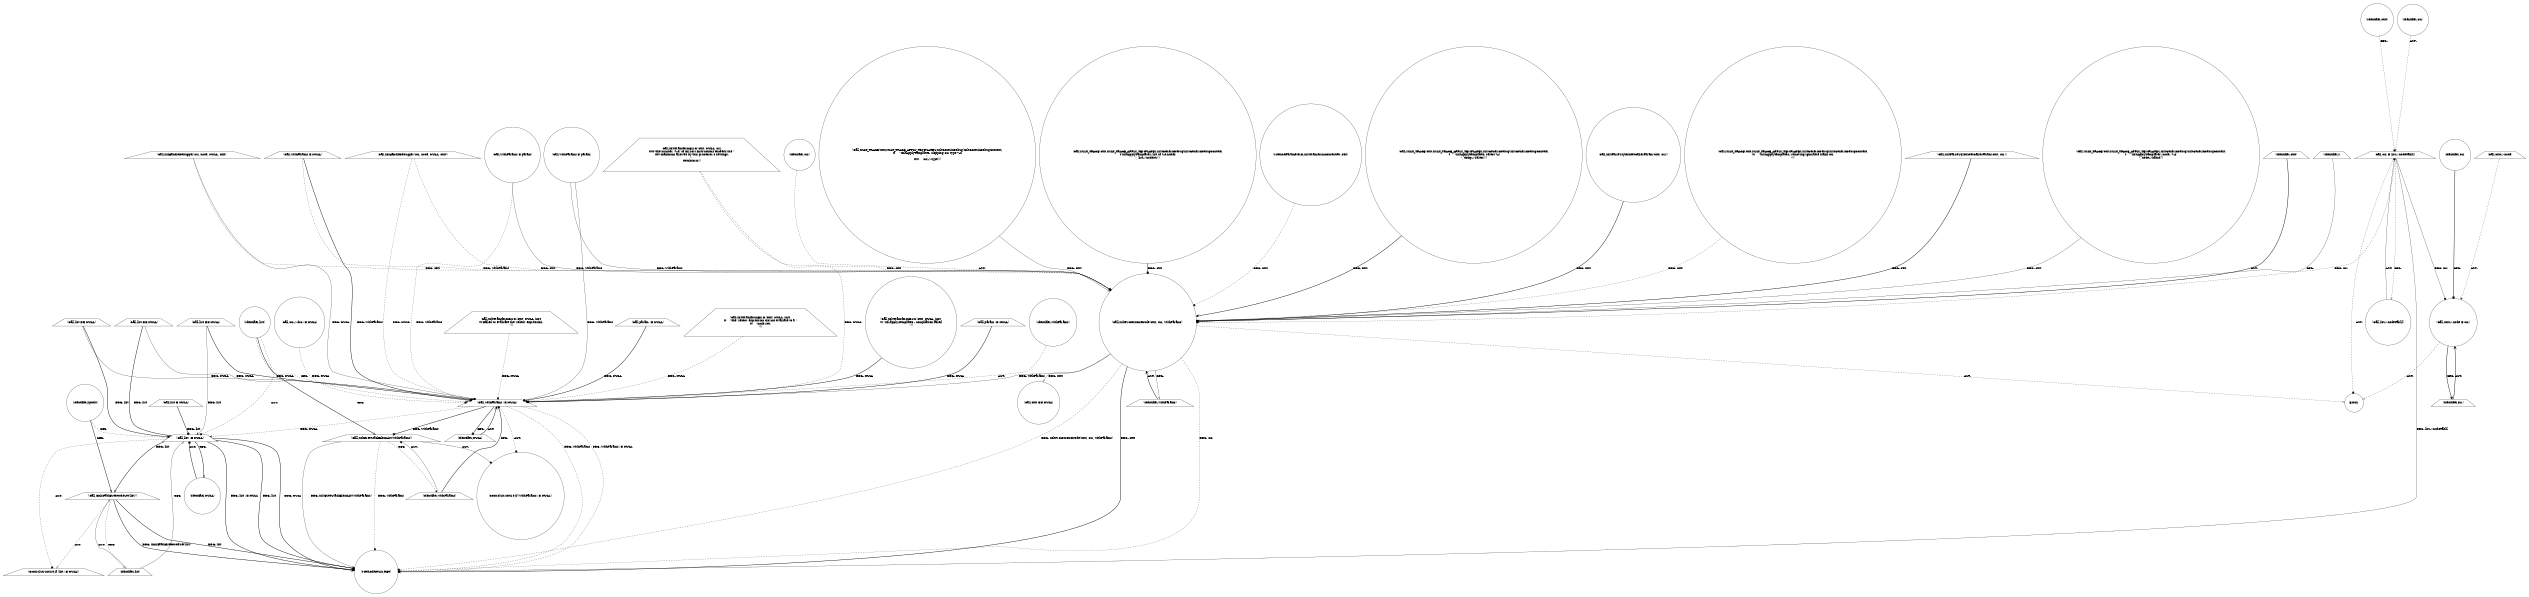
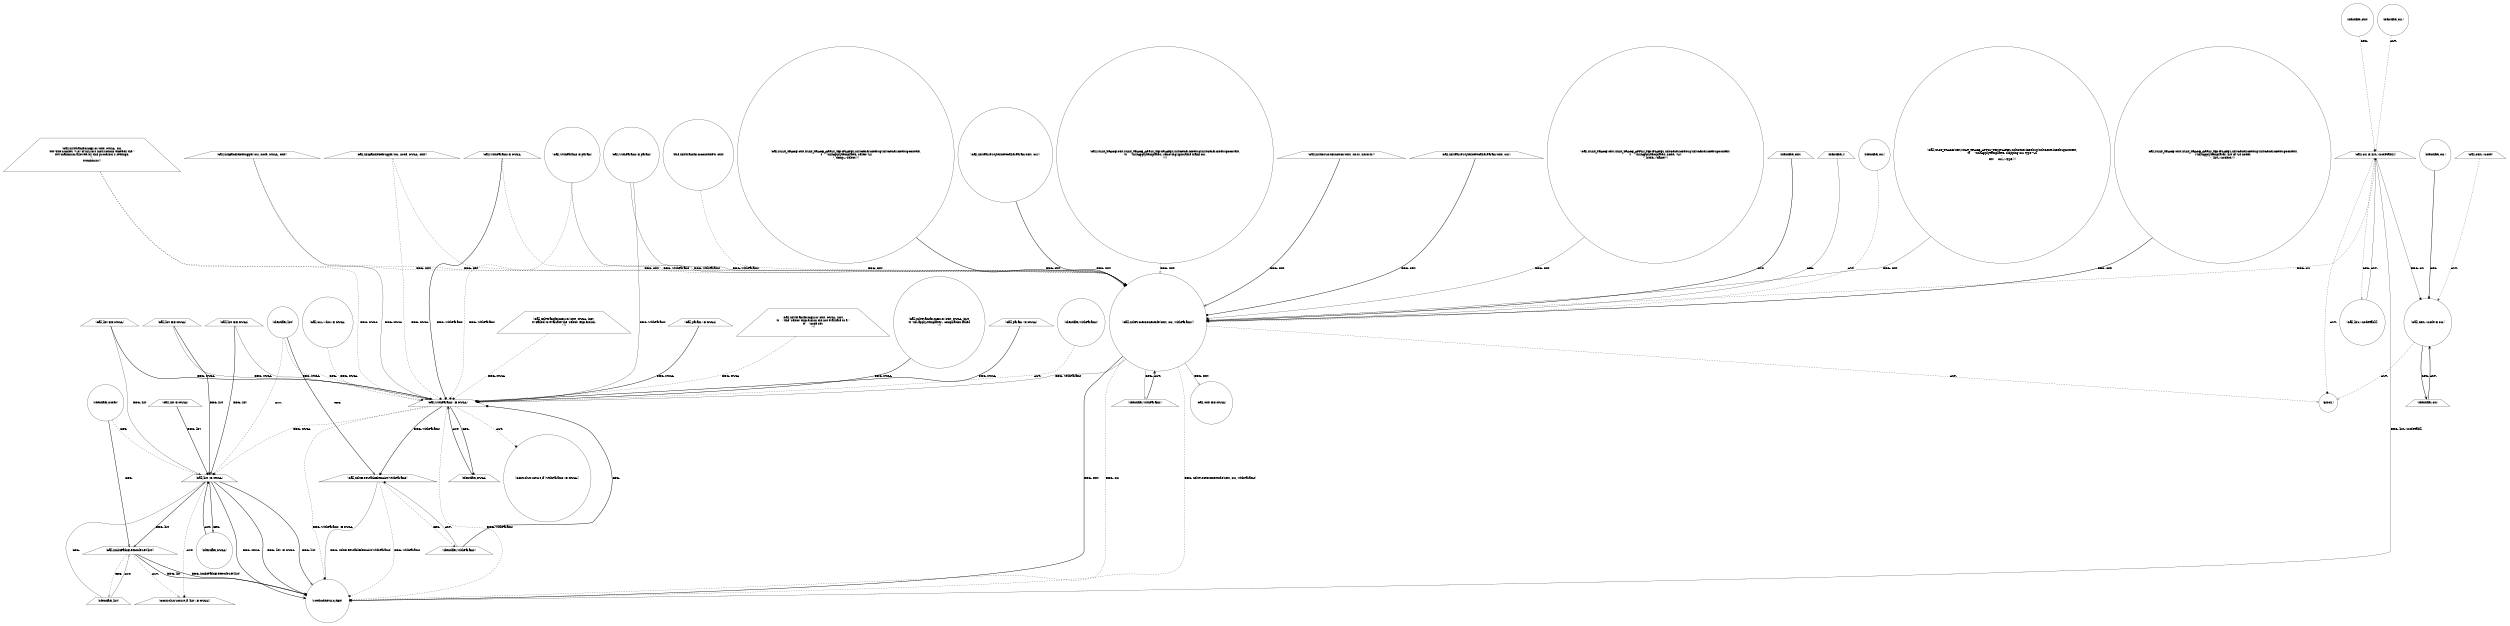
node "(MethodParameterIn,xsltTransformContextPtr ctxt)": label "(MethodParameterIn,xsltTransformContextPtr ctxt)" -> "(The,xsltTransformContextPtr ctxt)"
node "(Call,xsltDoSortFunction(ctxt, sorts, nbsorts))": added
node "(Identifier,xpctxt)": label "(Identifier,xpctxt)" -> "(Identifier,nodes)"
edge "(Call,xsltFreeStackElemList(withParams))" -> "(ControlStructure,if (withParams != NULL))": removed, label "AST:"
